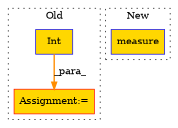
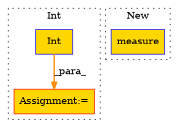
cluster "Old": label "Old" -> "Int"
